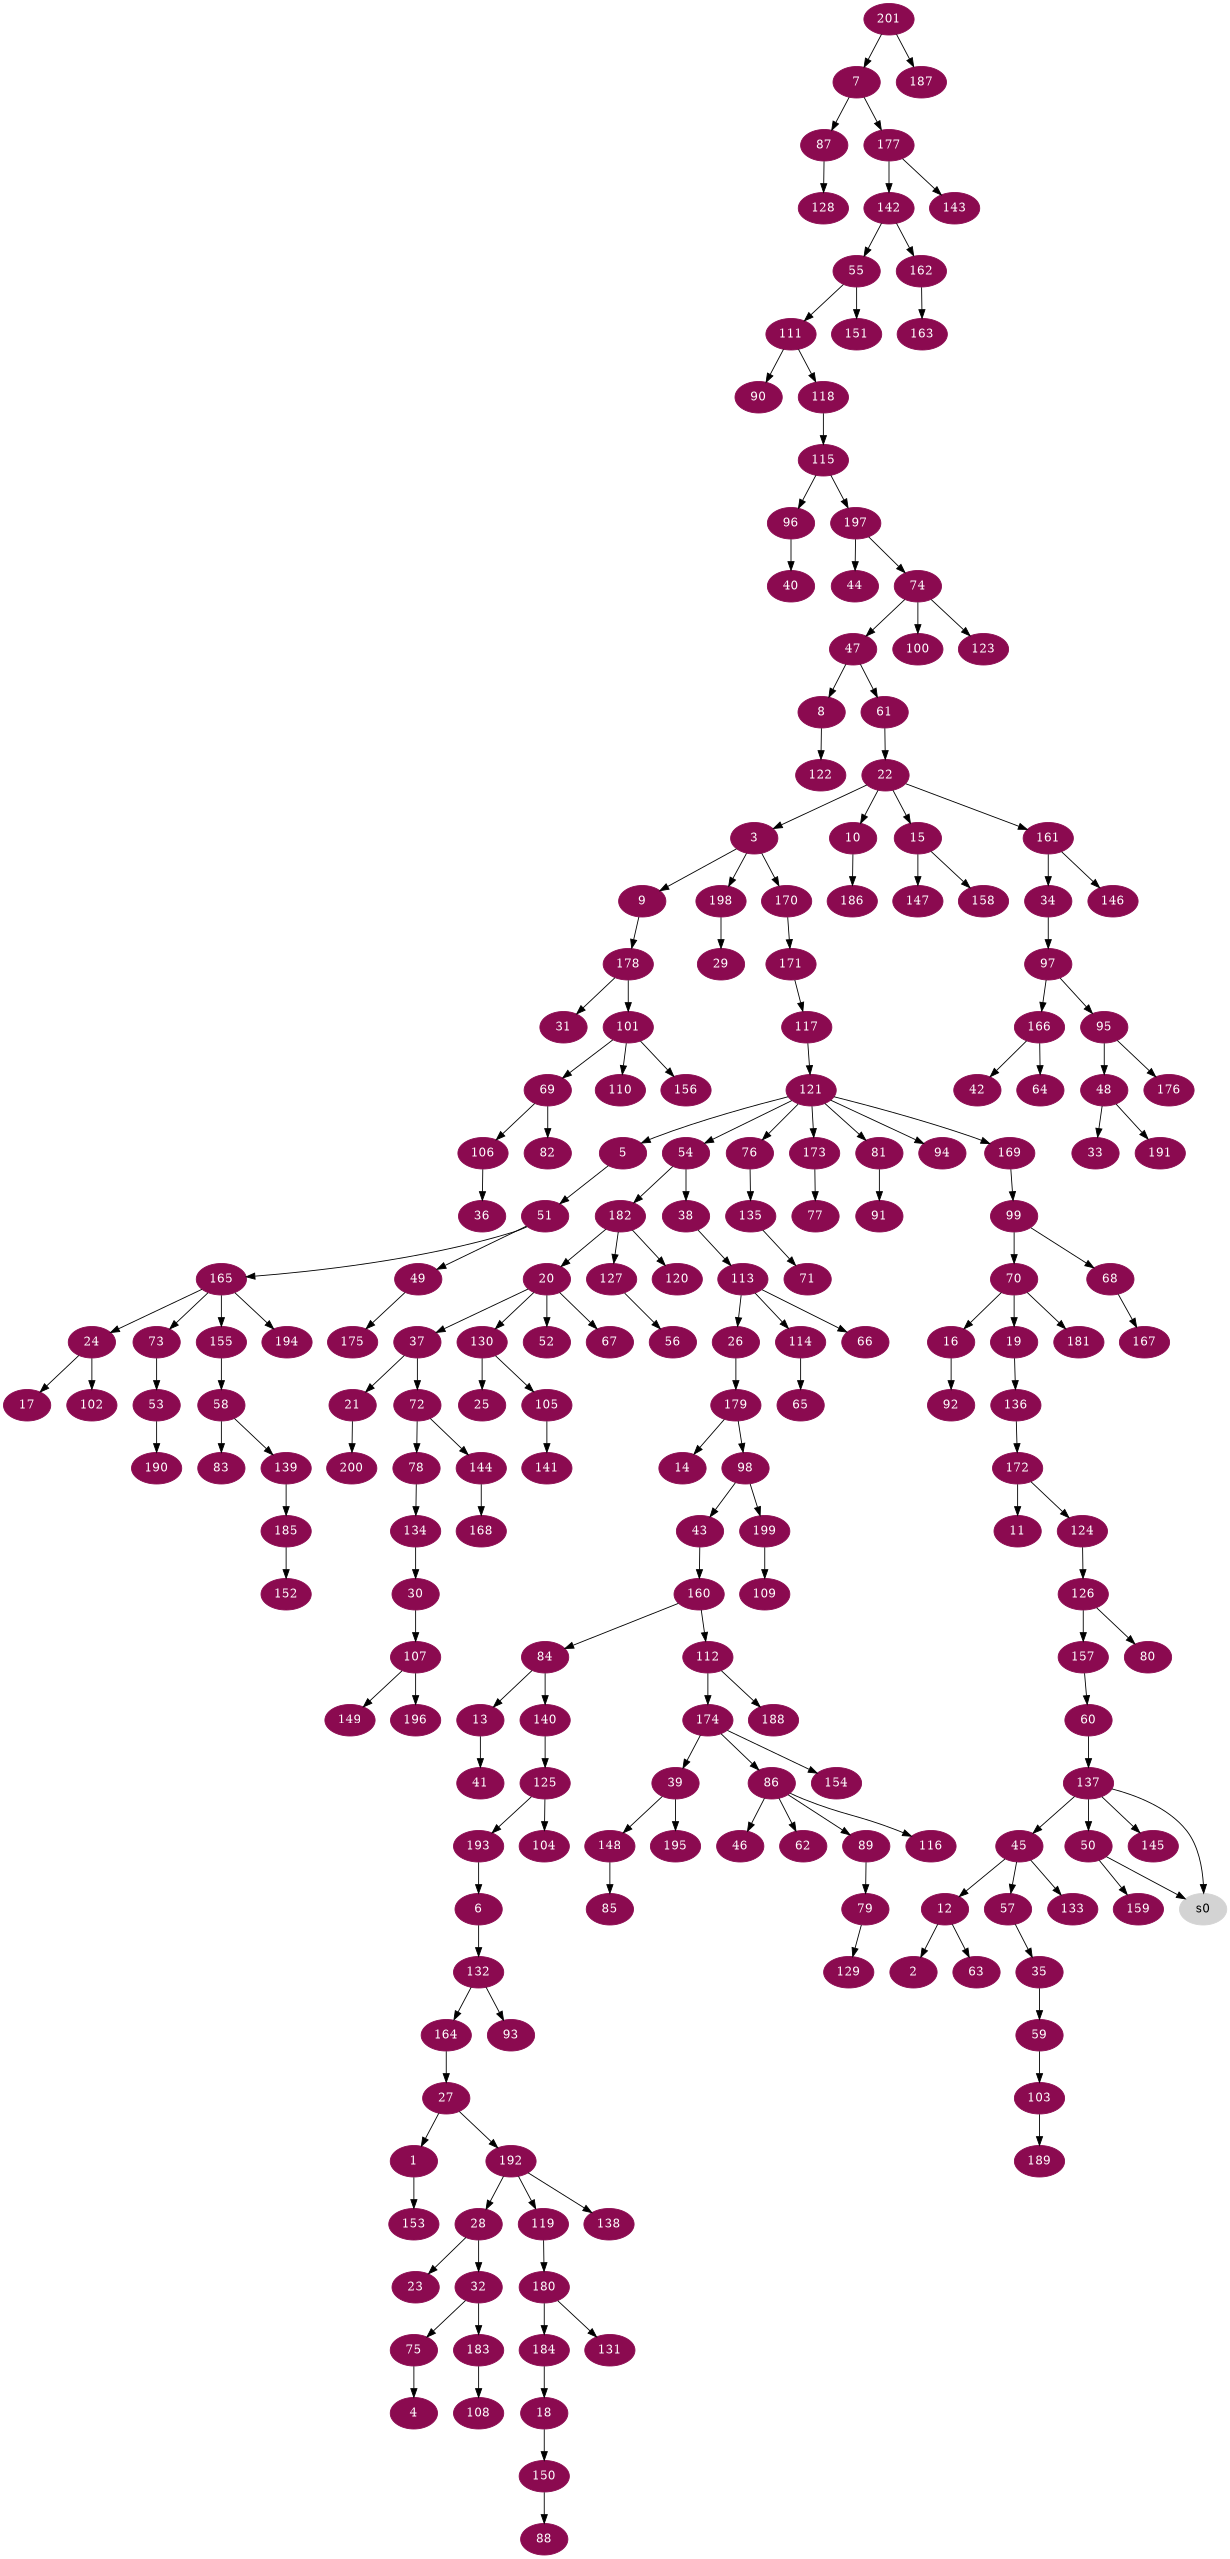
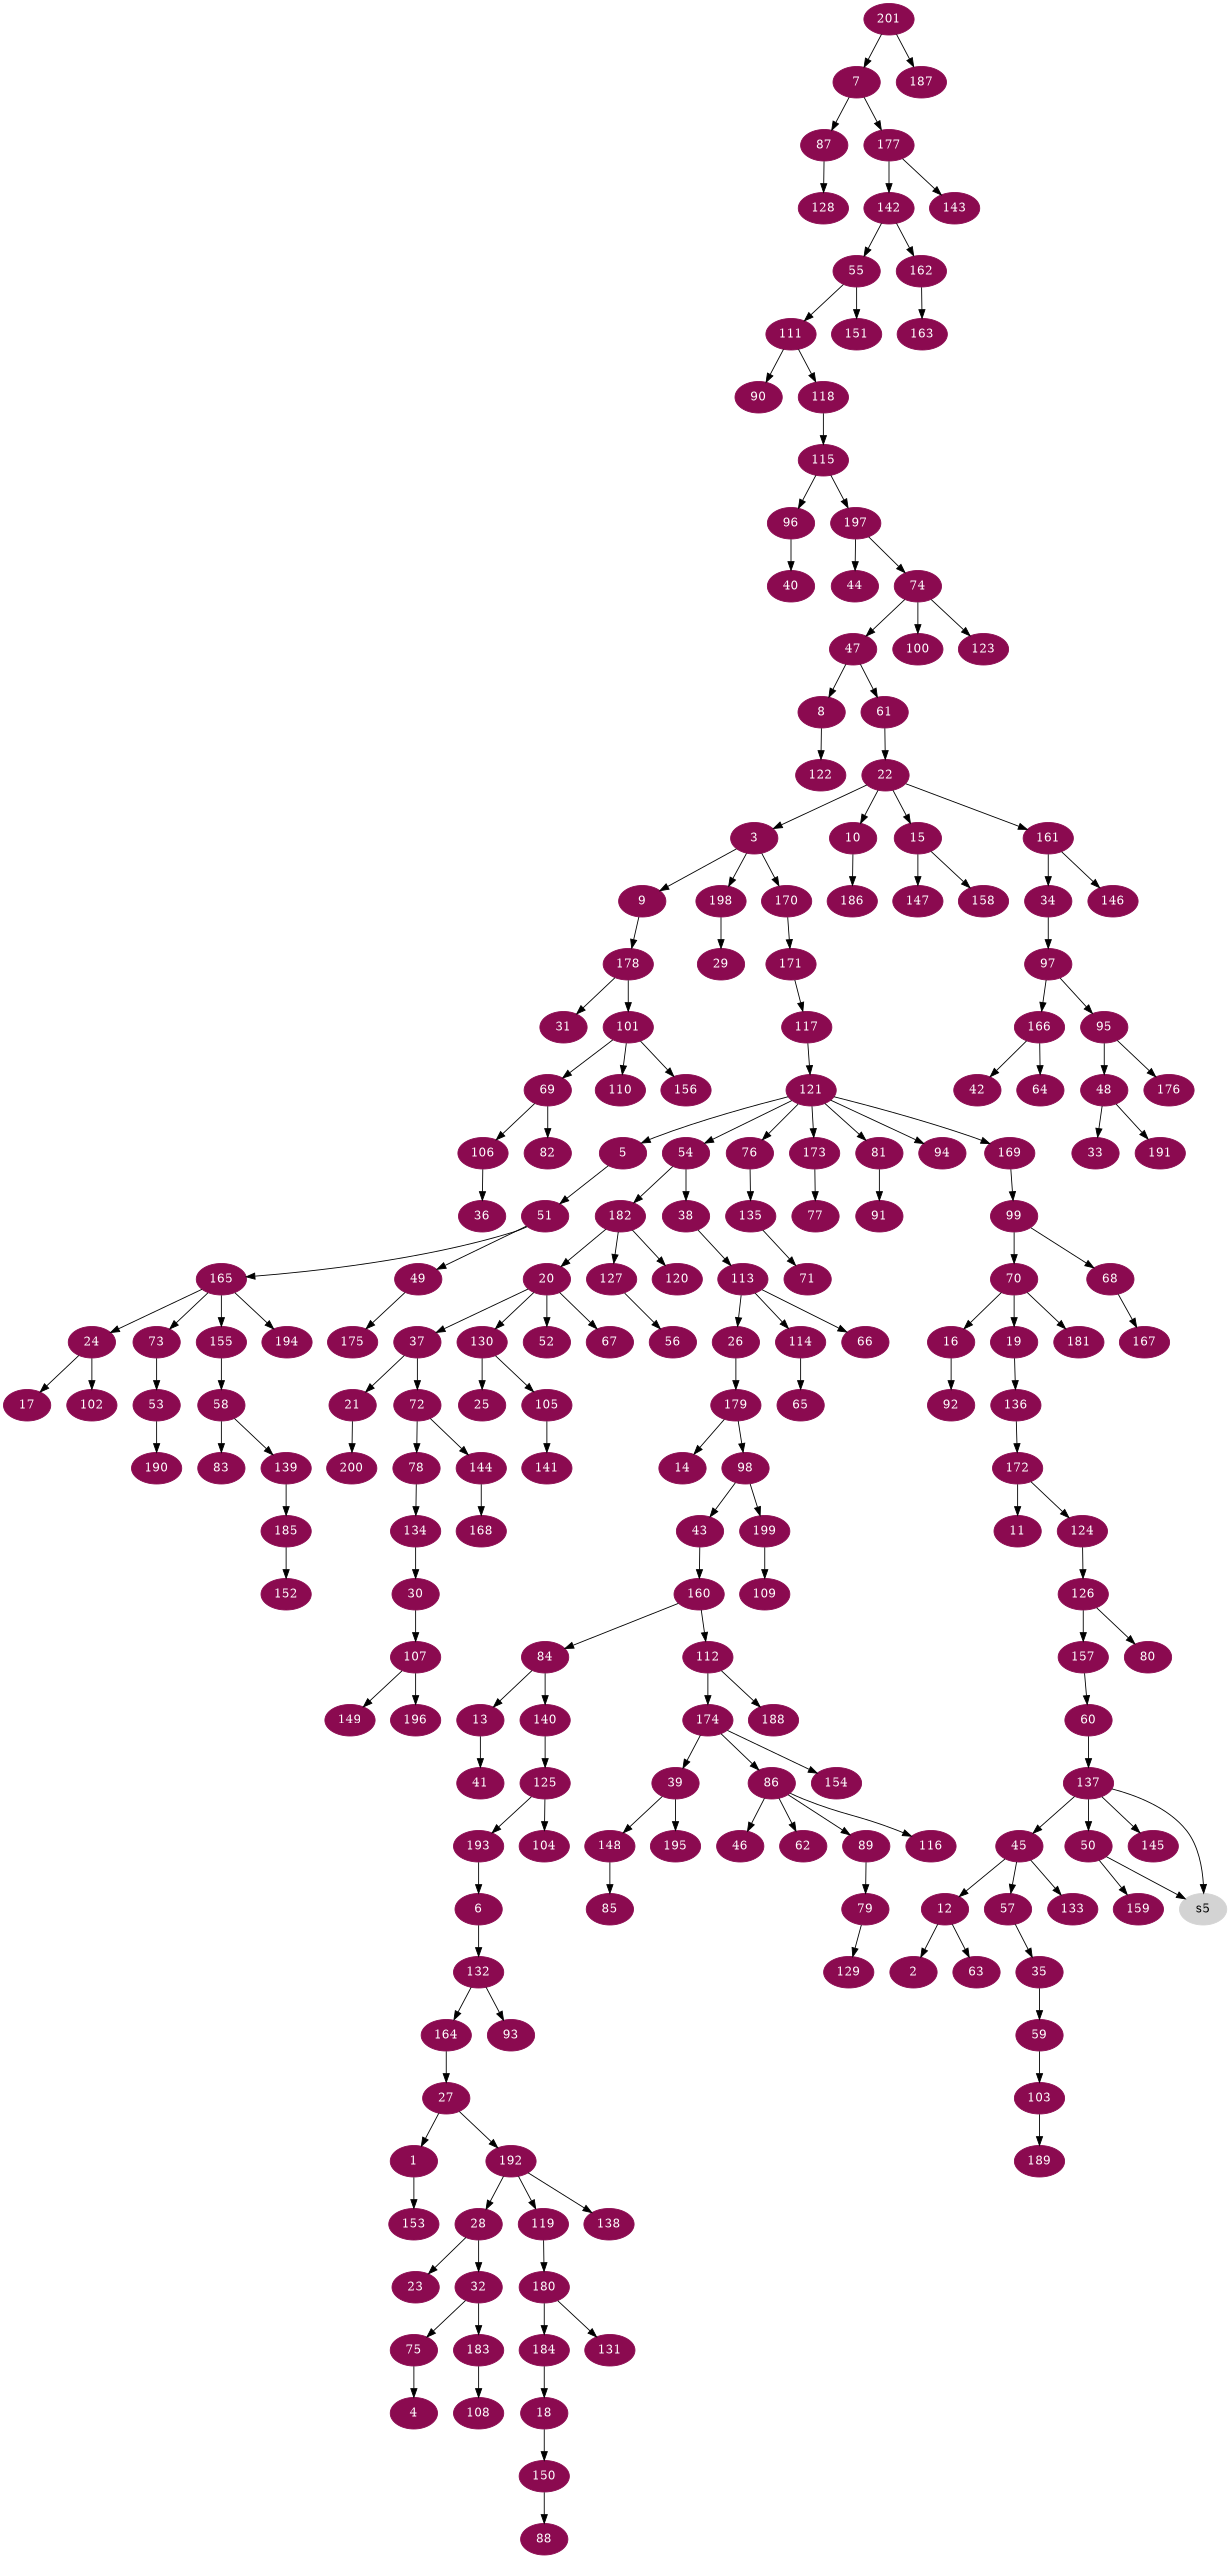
node "s0": label "s0" -> "s5"
